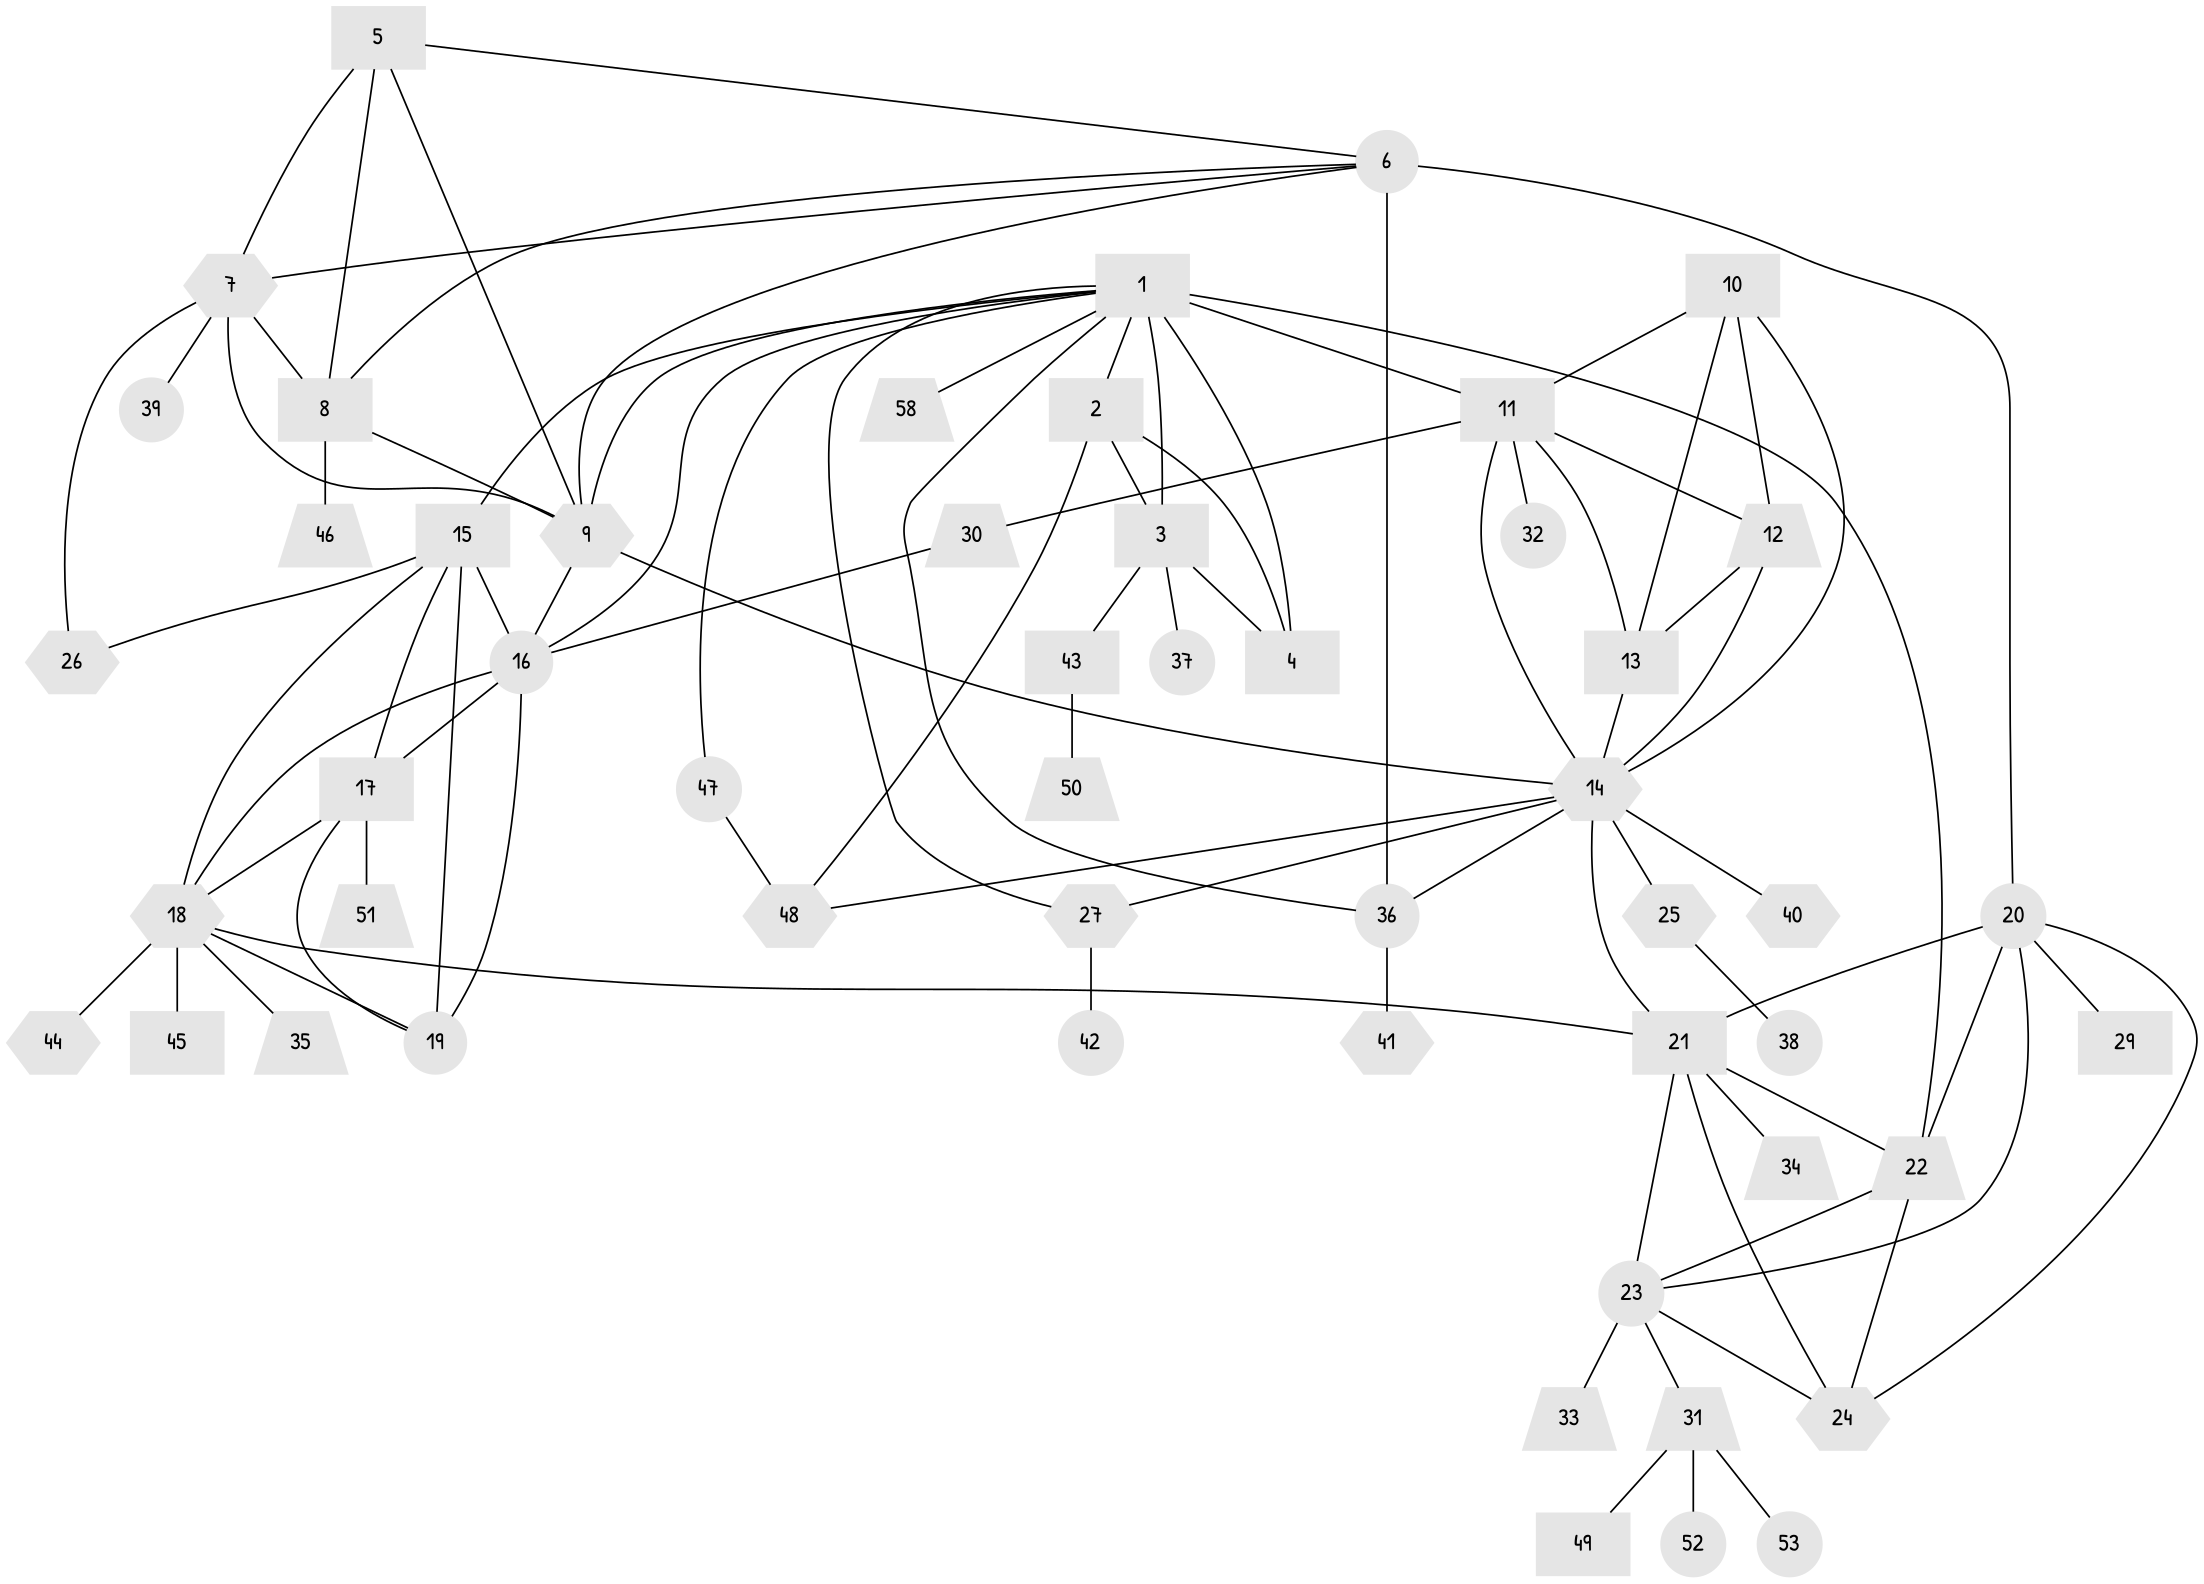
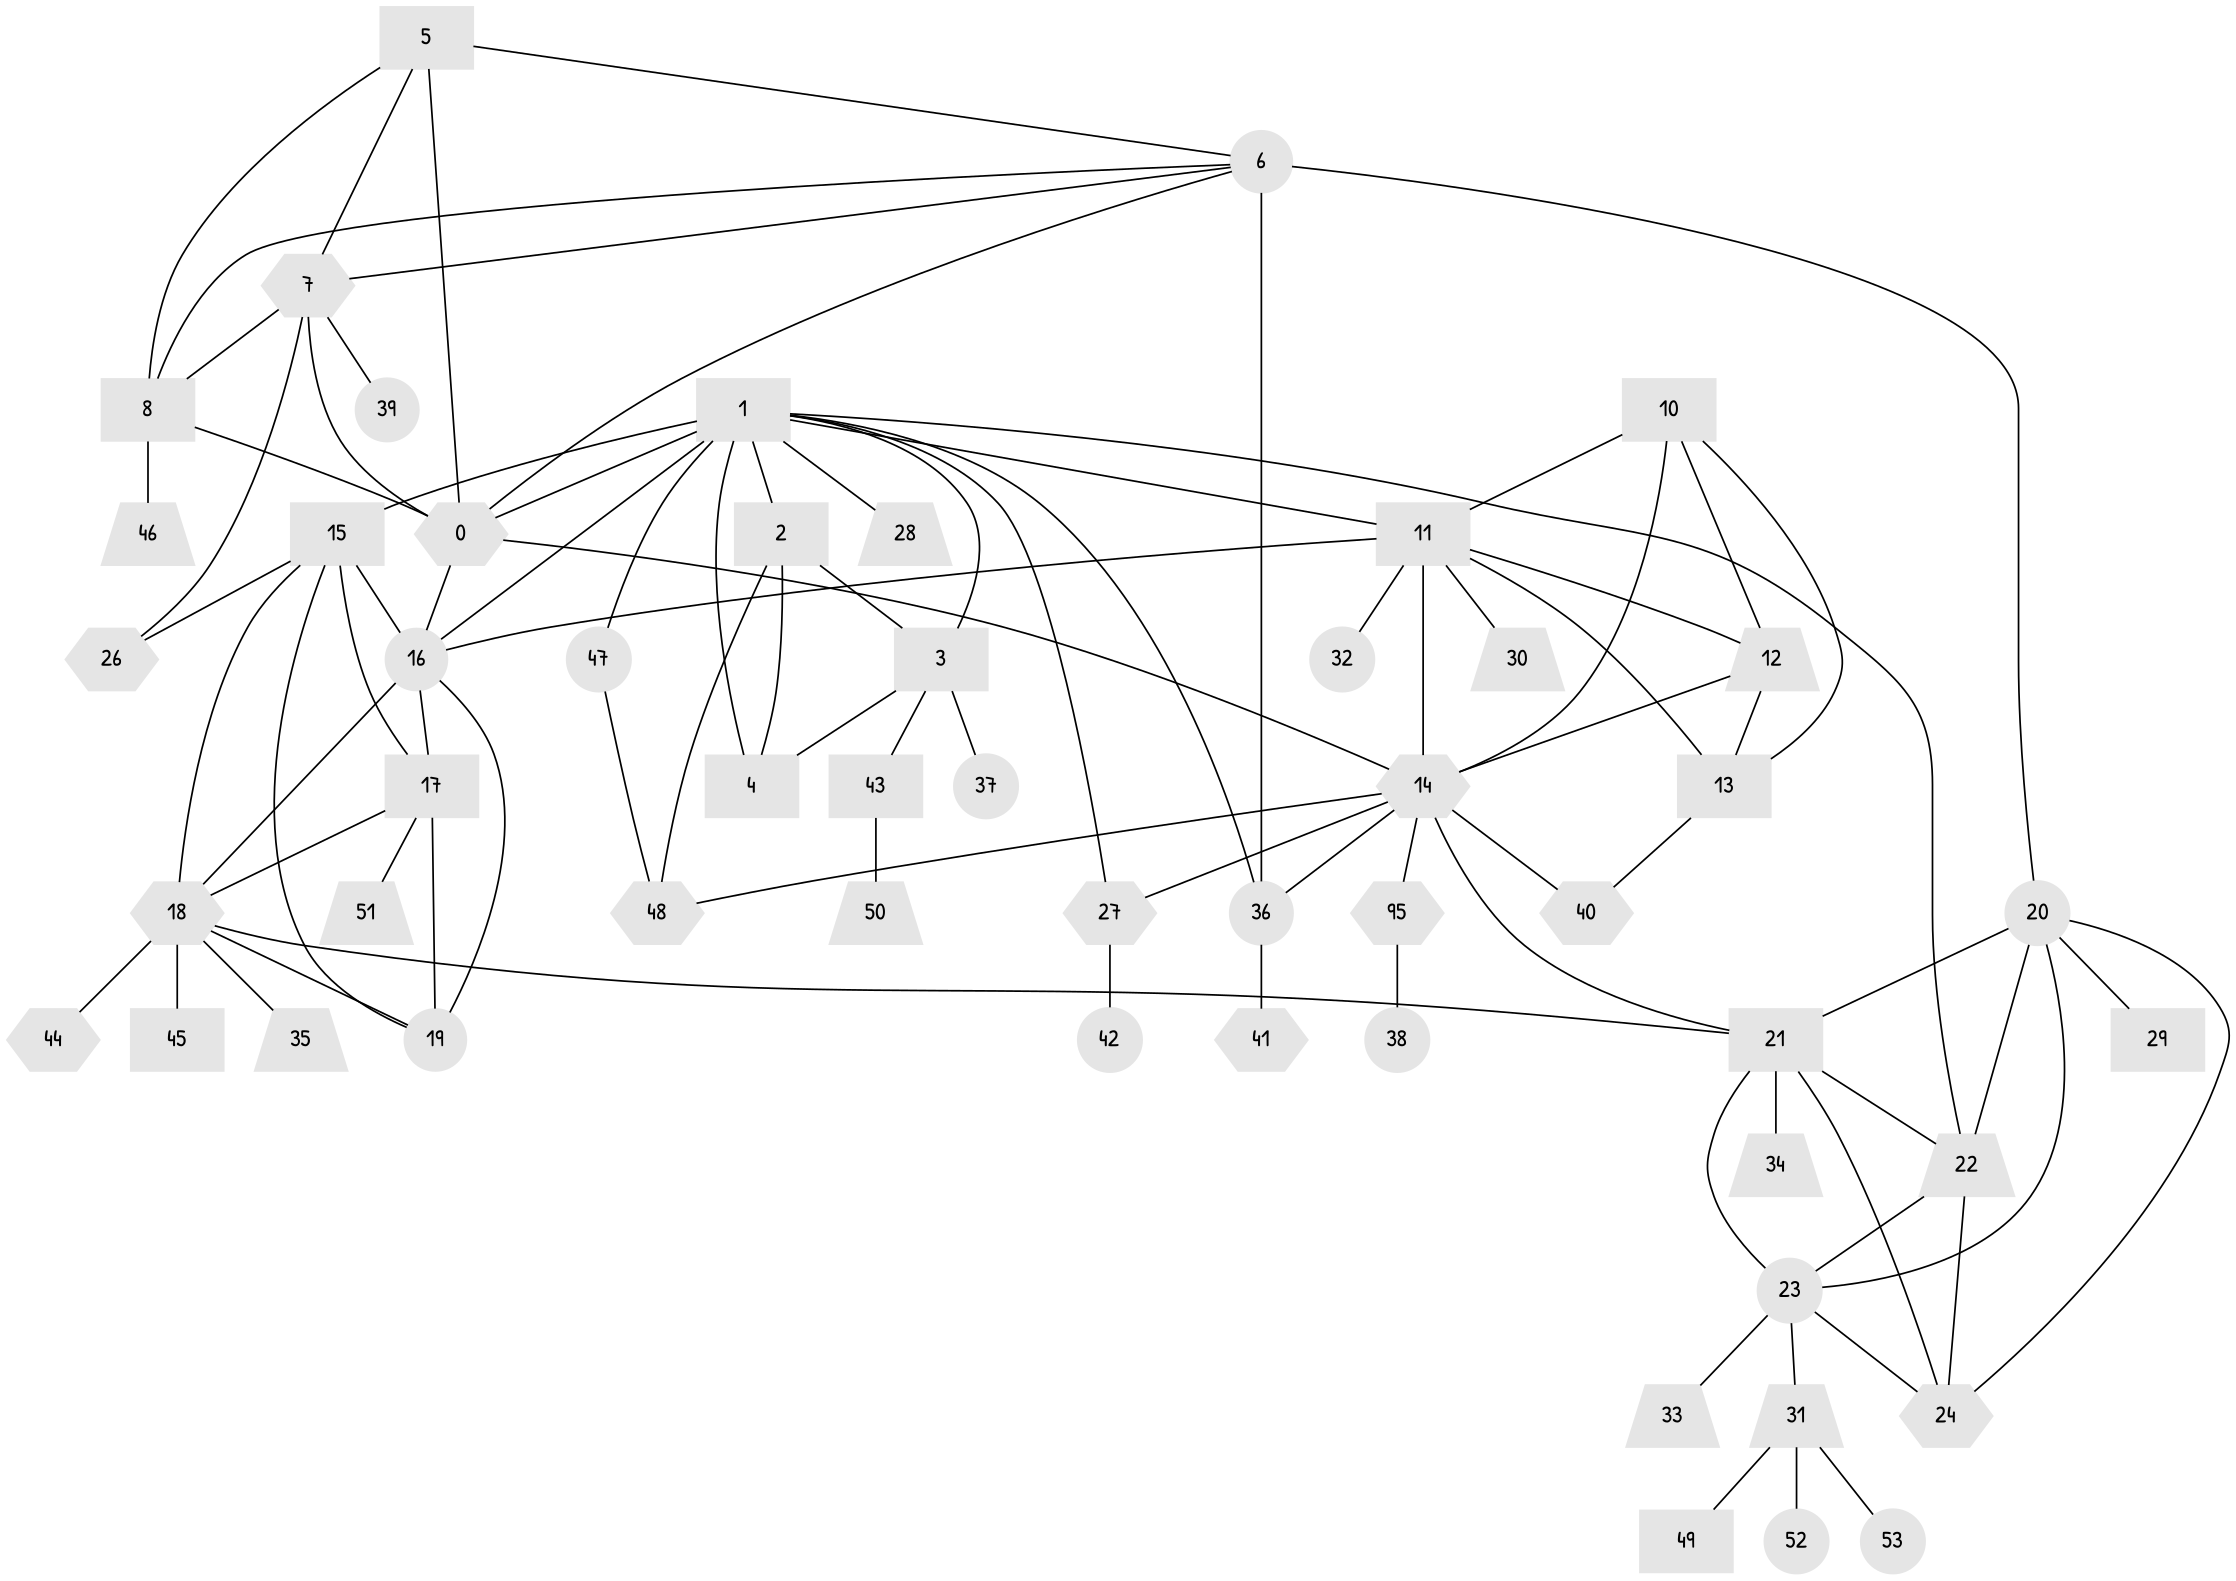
node "58": label "58" -> "28"
node "9": label "9" -> "0"
edge "30" -- "16": now "11" -- "16"
edge "13" -- "14": now "13" -- "40"
node "25": label "25" -> "95"
